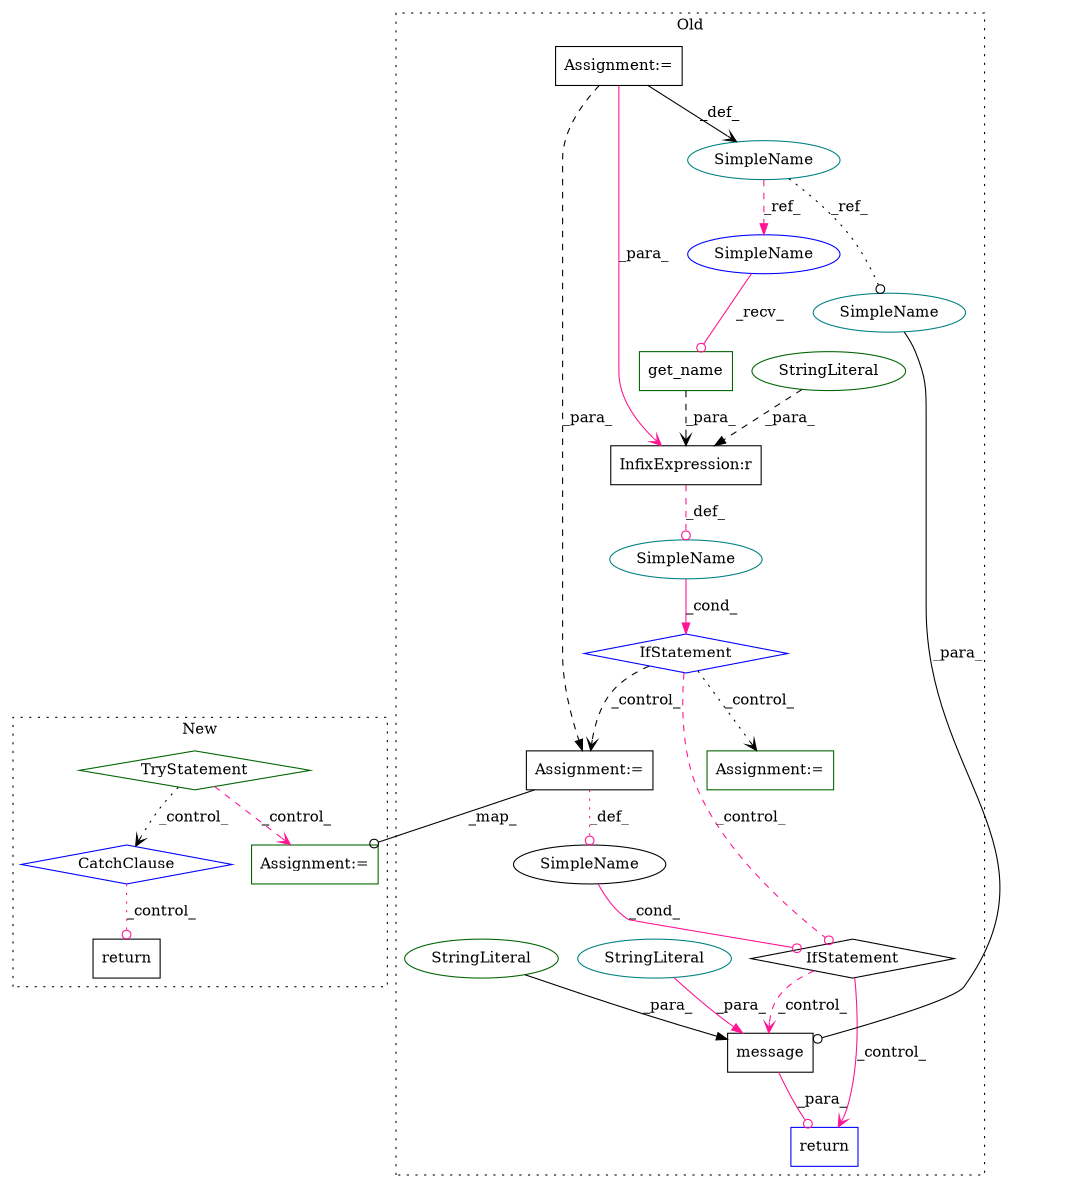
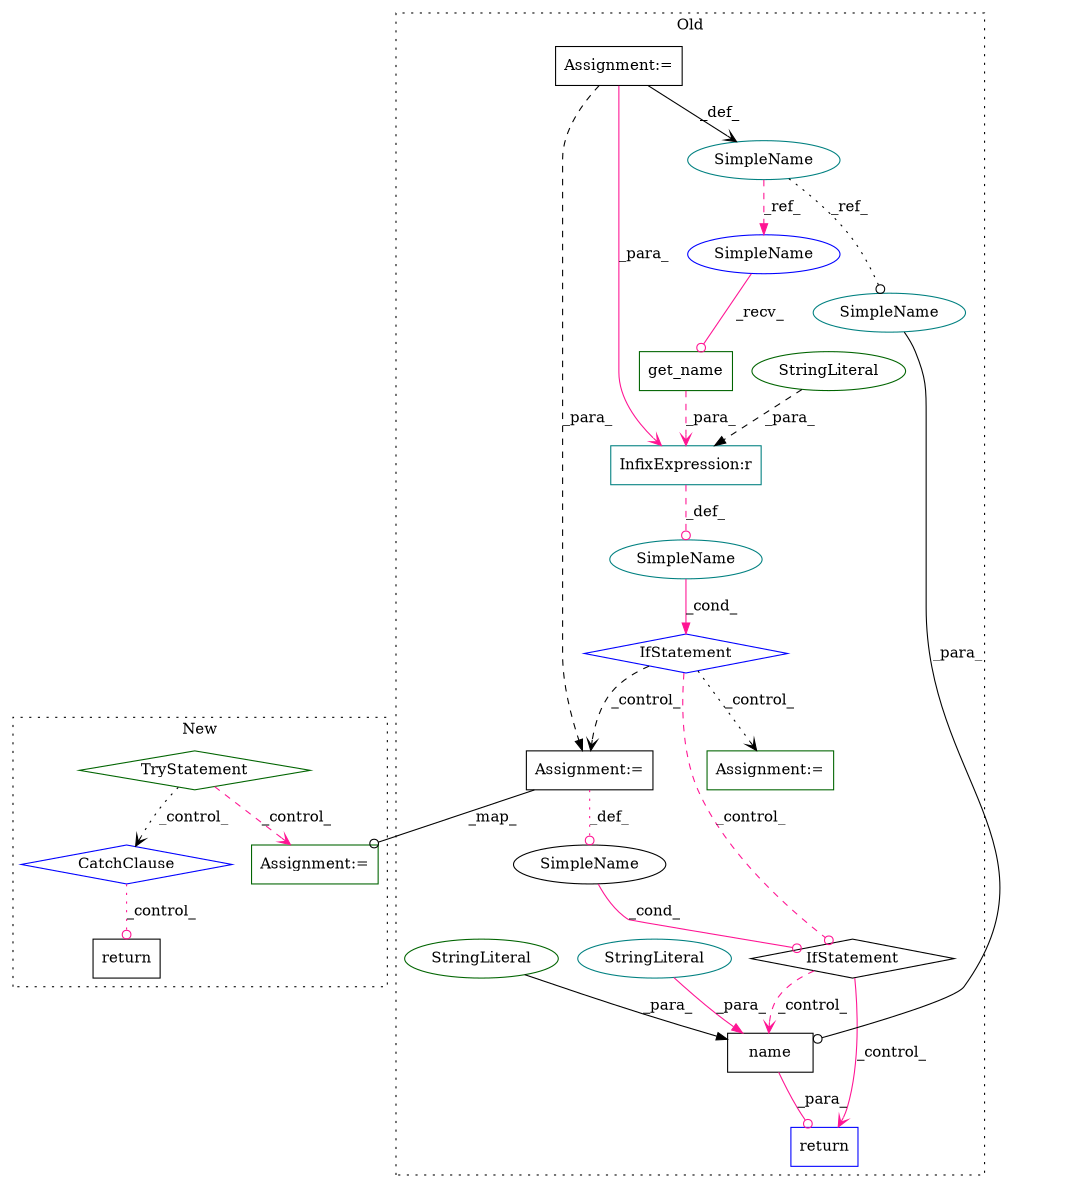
edge "get_name" -> "InfixExpression:r": color black -> deeppink
node "InfixExpression:r": color black -> teal
node "message": label "message" -> "name"
